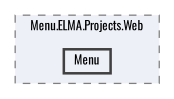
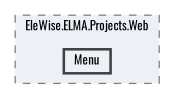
cluster "Menu.ELMA.Projects.Web": label "Menu.ELMA.Projects.Web" -> "EleWise.ELMA.Projects.Web"
